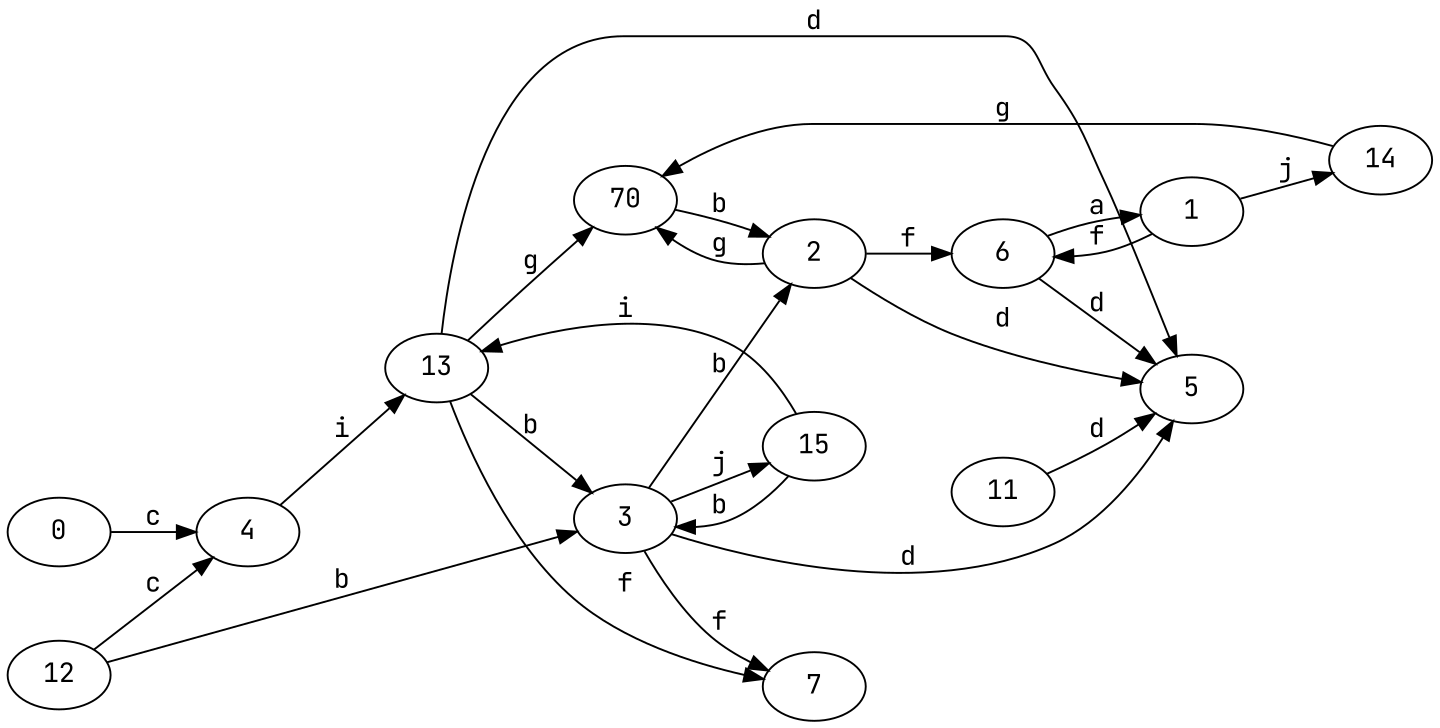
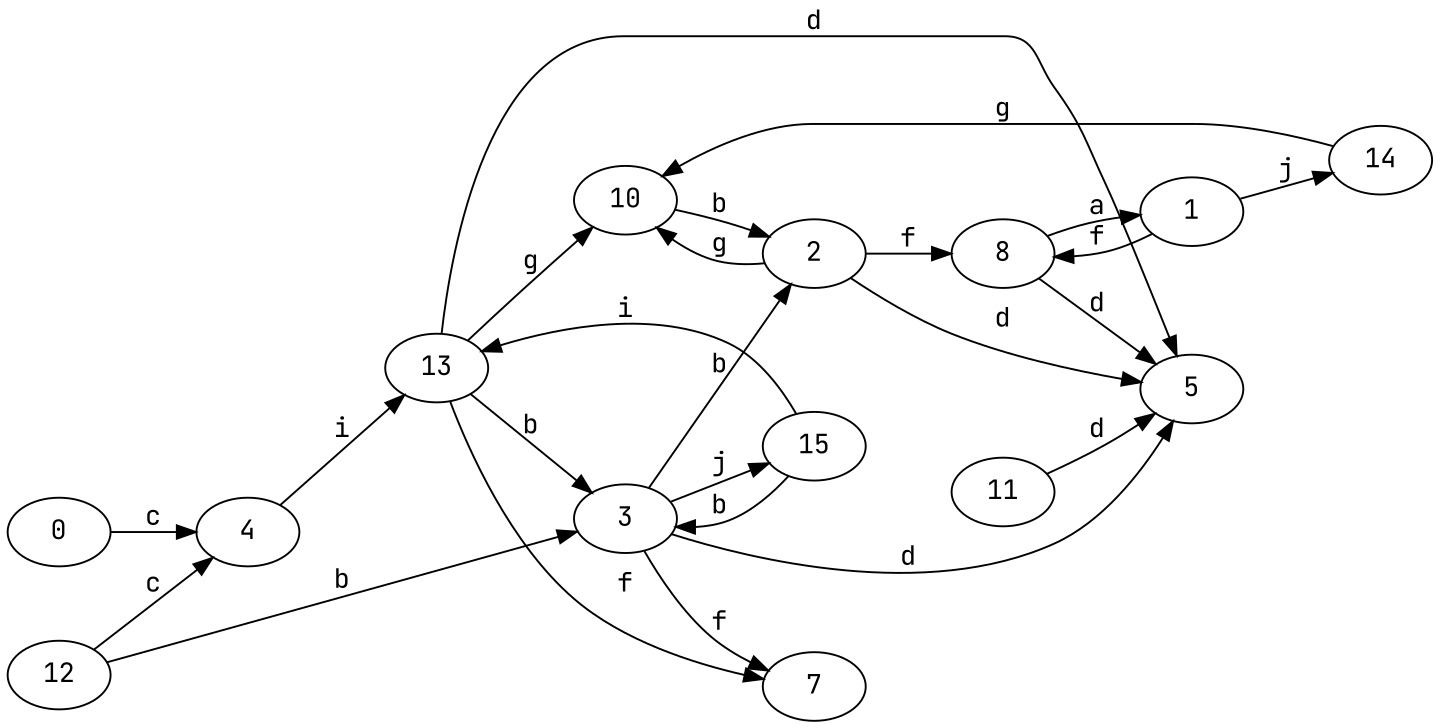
node "70": label "70" -> "10"
node "6": label "6" -> "8"
